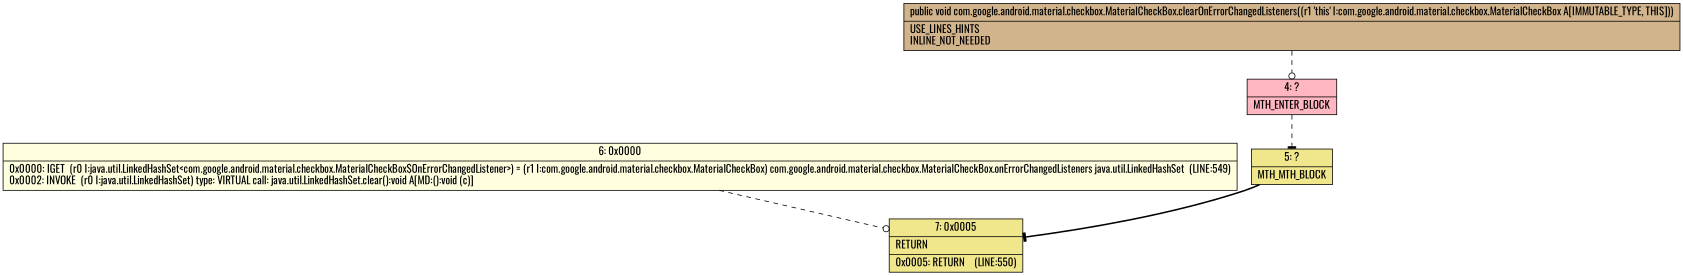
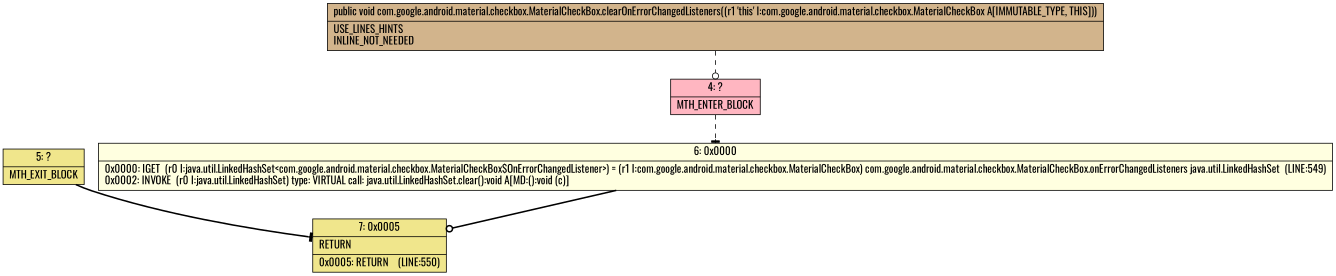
edge "4: ?" -> "5: ?": now "4: ?" -> "6: 0x0000"
node "5: ?": text "MTH_MTH_BLOCK" -> "MTH_EXIT_BLOCK"
edge "6: 0x0000" -> "7: 0x0005": style dashed -> bold
